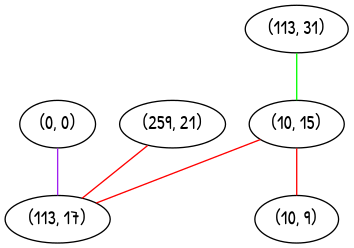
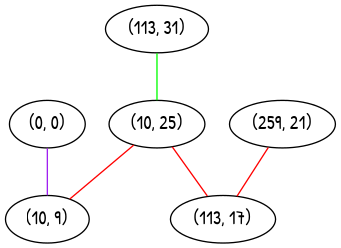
node "(10, 15)": label "(10, 15)" -> "(10, 25)"
edge "(0, 0)" -- "(113, 17)": now "(0, 0)" -- "(10, 9)"
